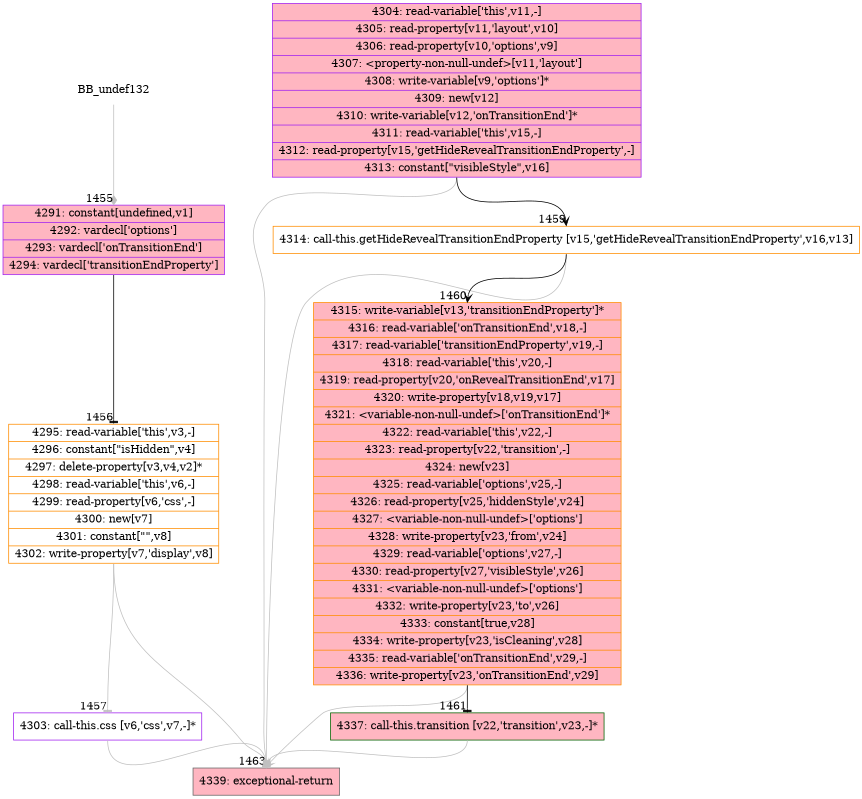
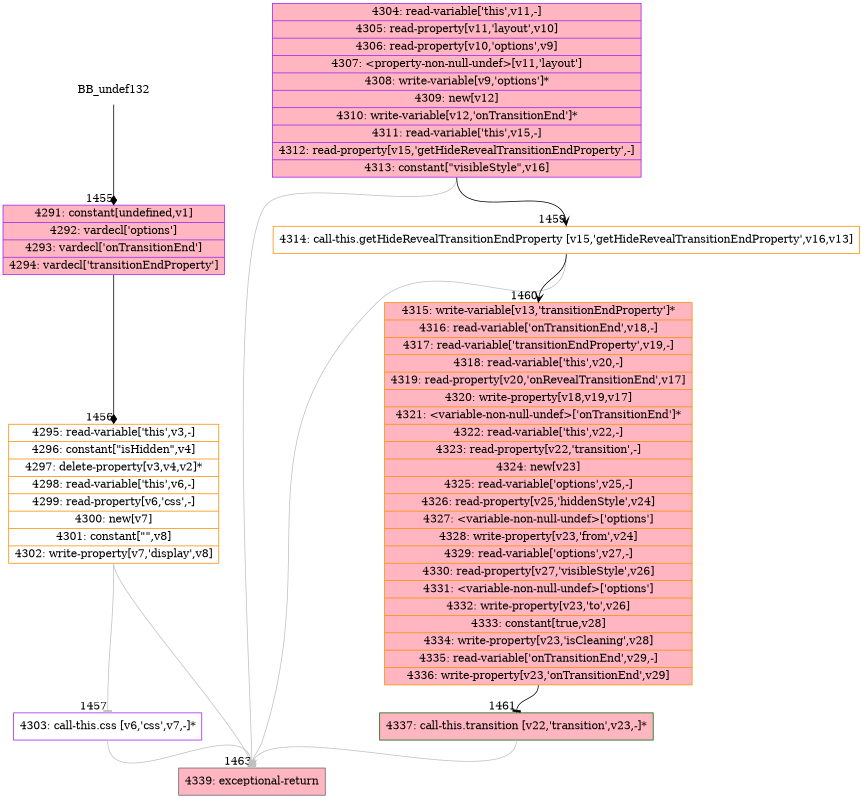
edge "BB_undef132" -> "4291: constant[undefined,v1]": color gray -> black
edge "4291: constant[undefined,v1]" -> "4295: read-variable['this',v3,-]": arrowhead tee -> diamond
edge "4315: write-variable[v13,'transitionEndProperty']*" -> "4339: exceptional-return": removed
